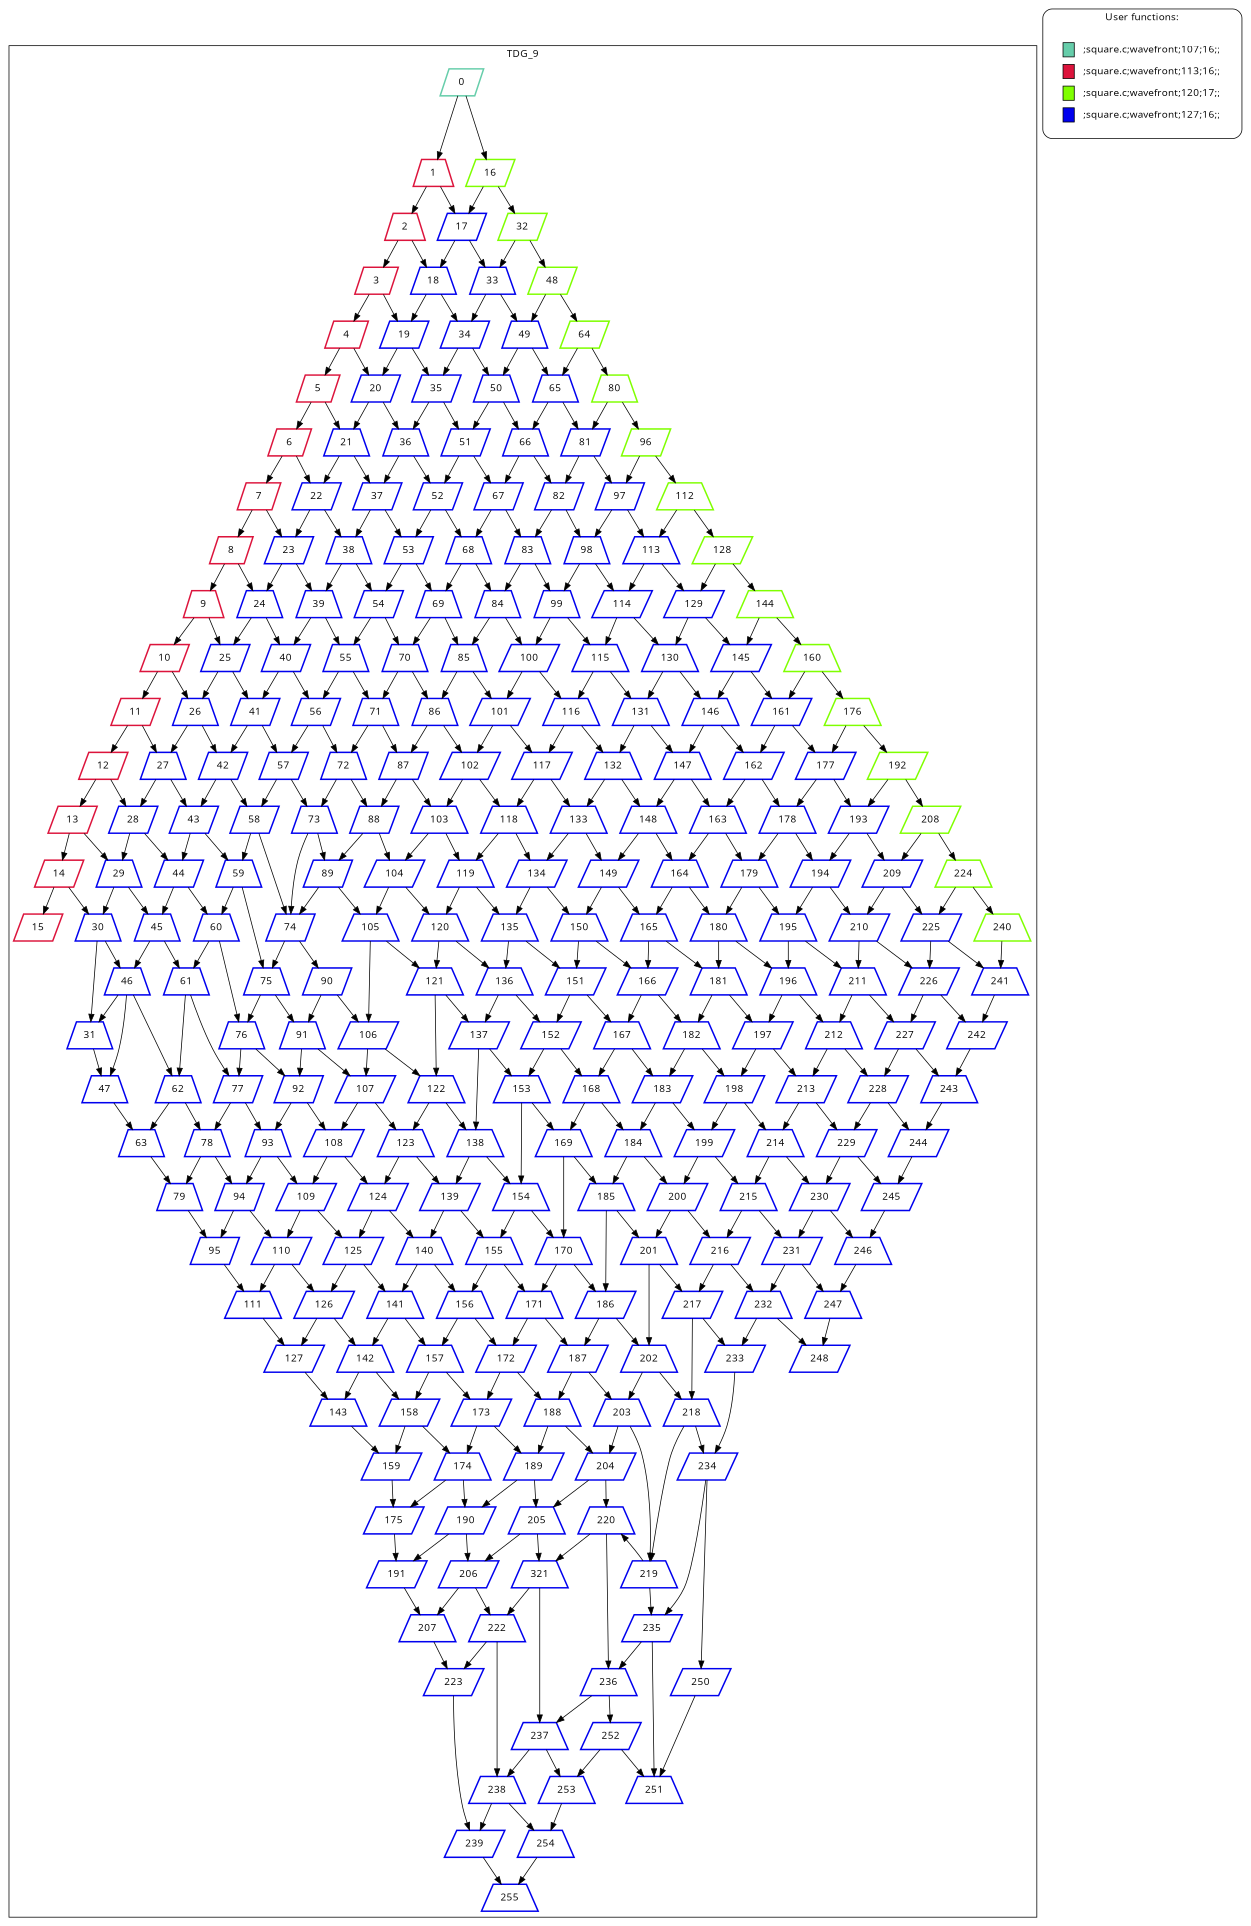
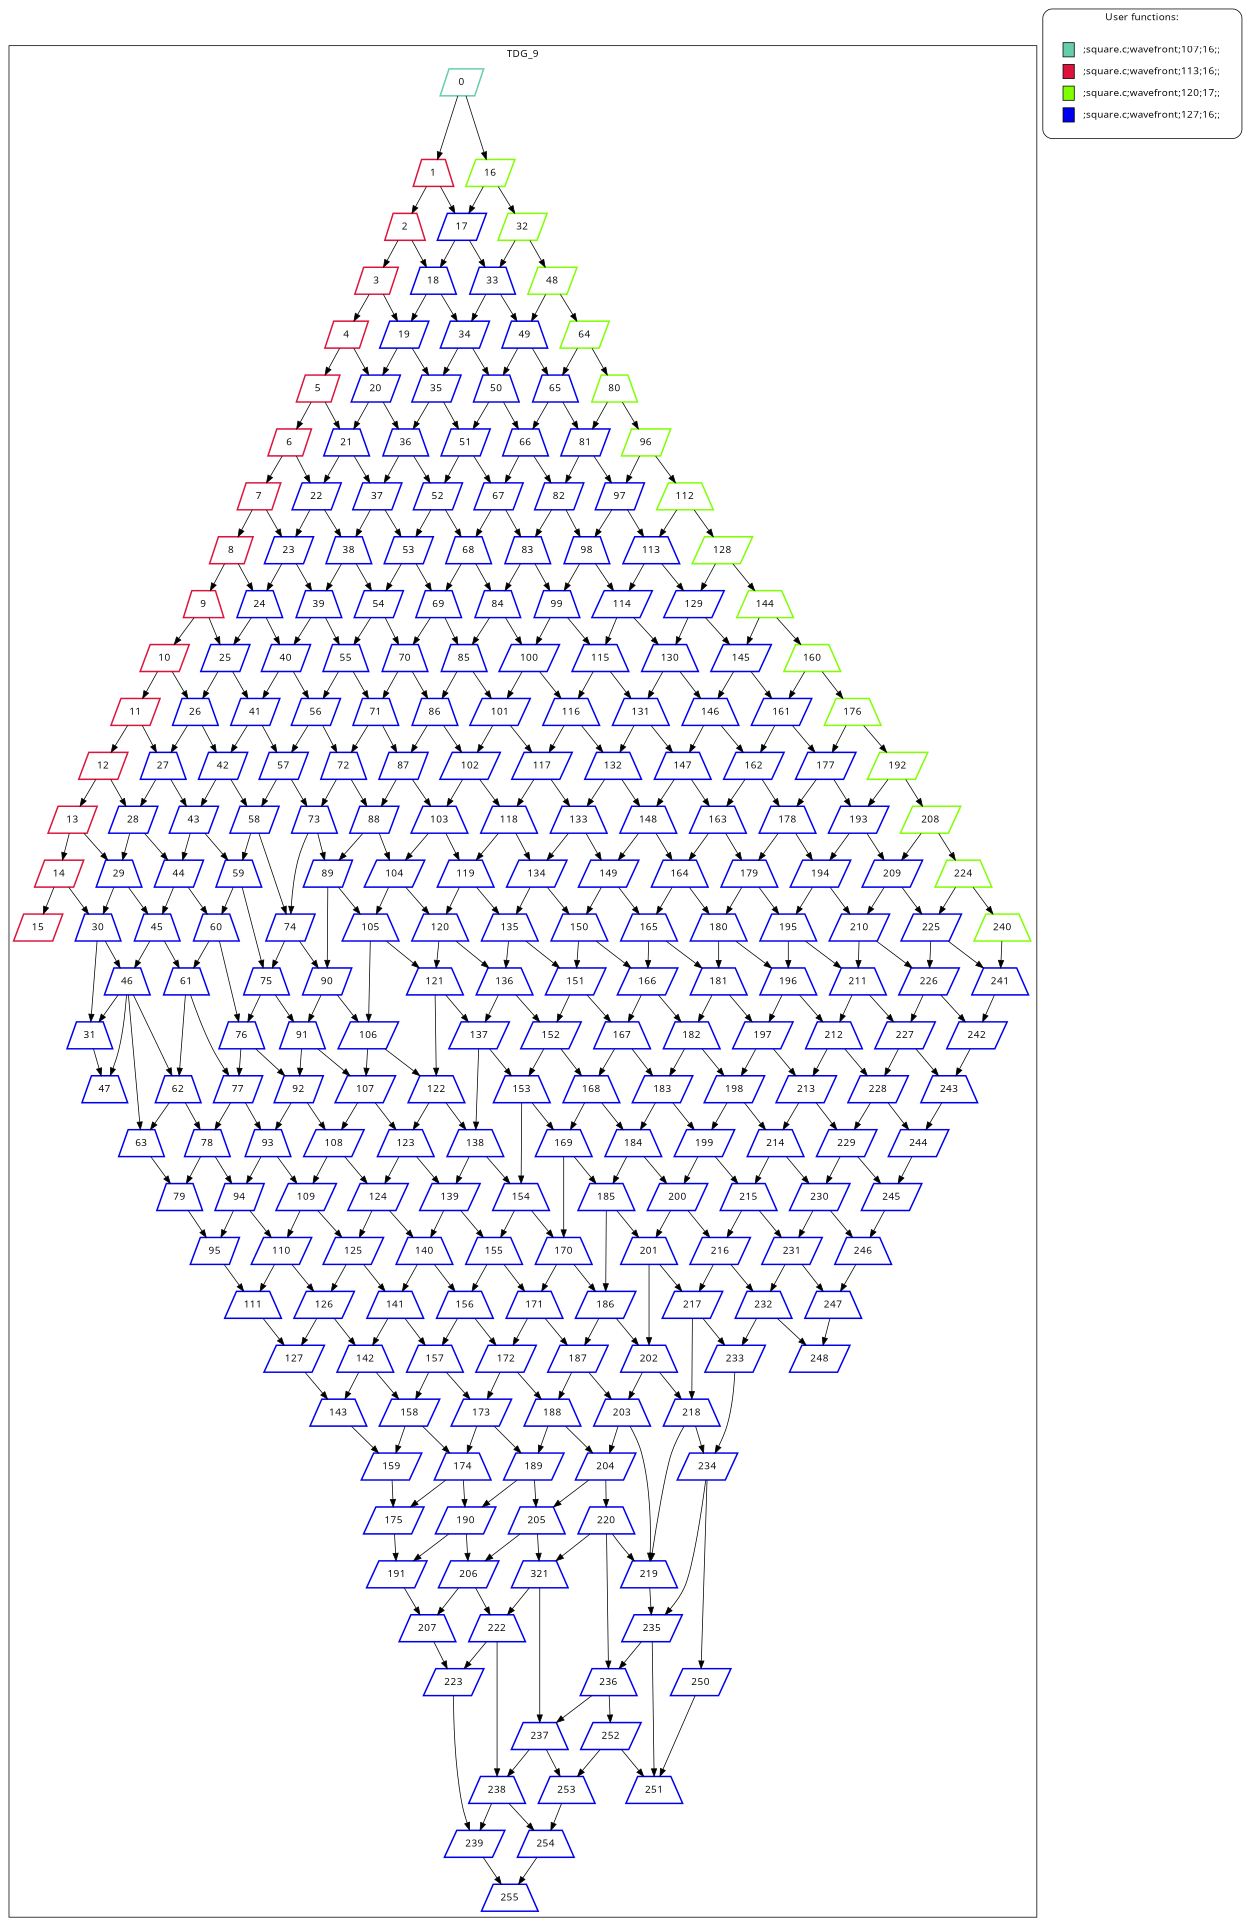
edge "89" -> "74": now "89" -> "90"
edge "47" -> "63": now "46" -> "63"
edge "219" -> "220": reversed
